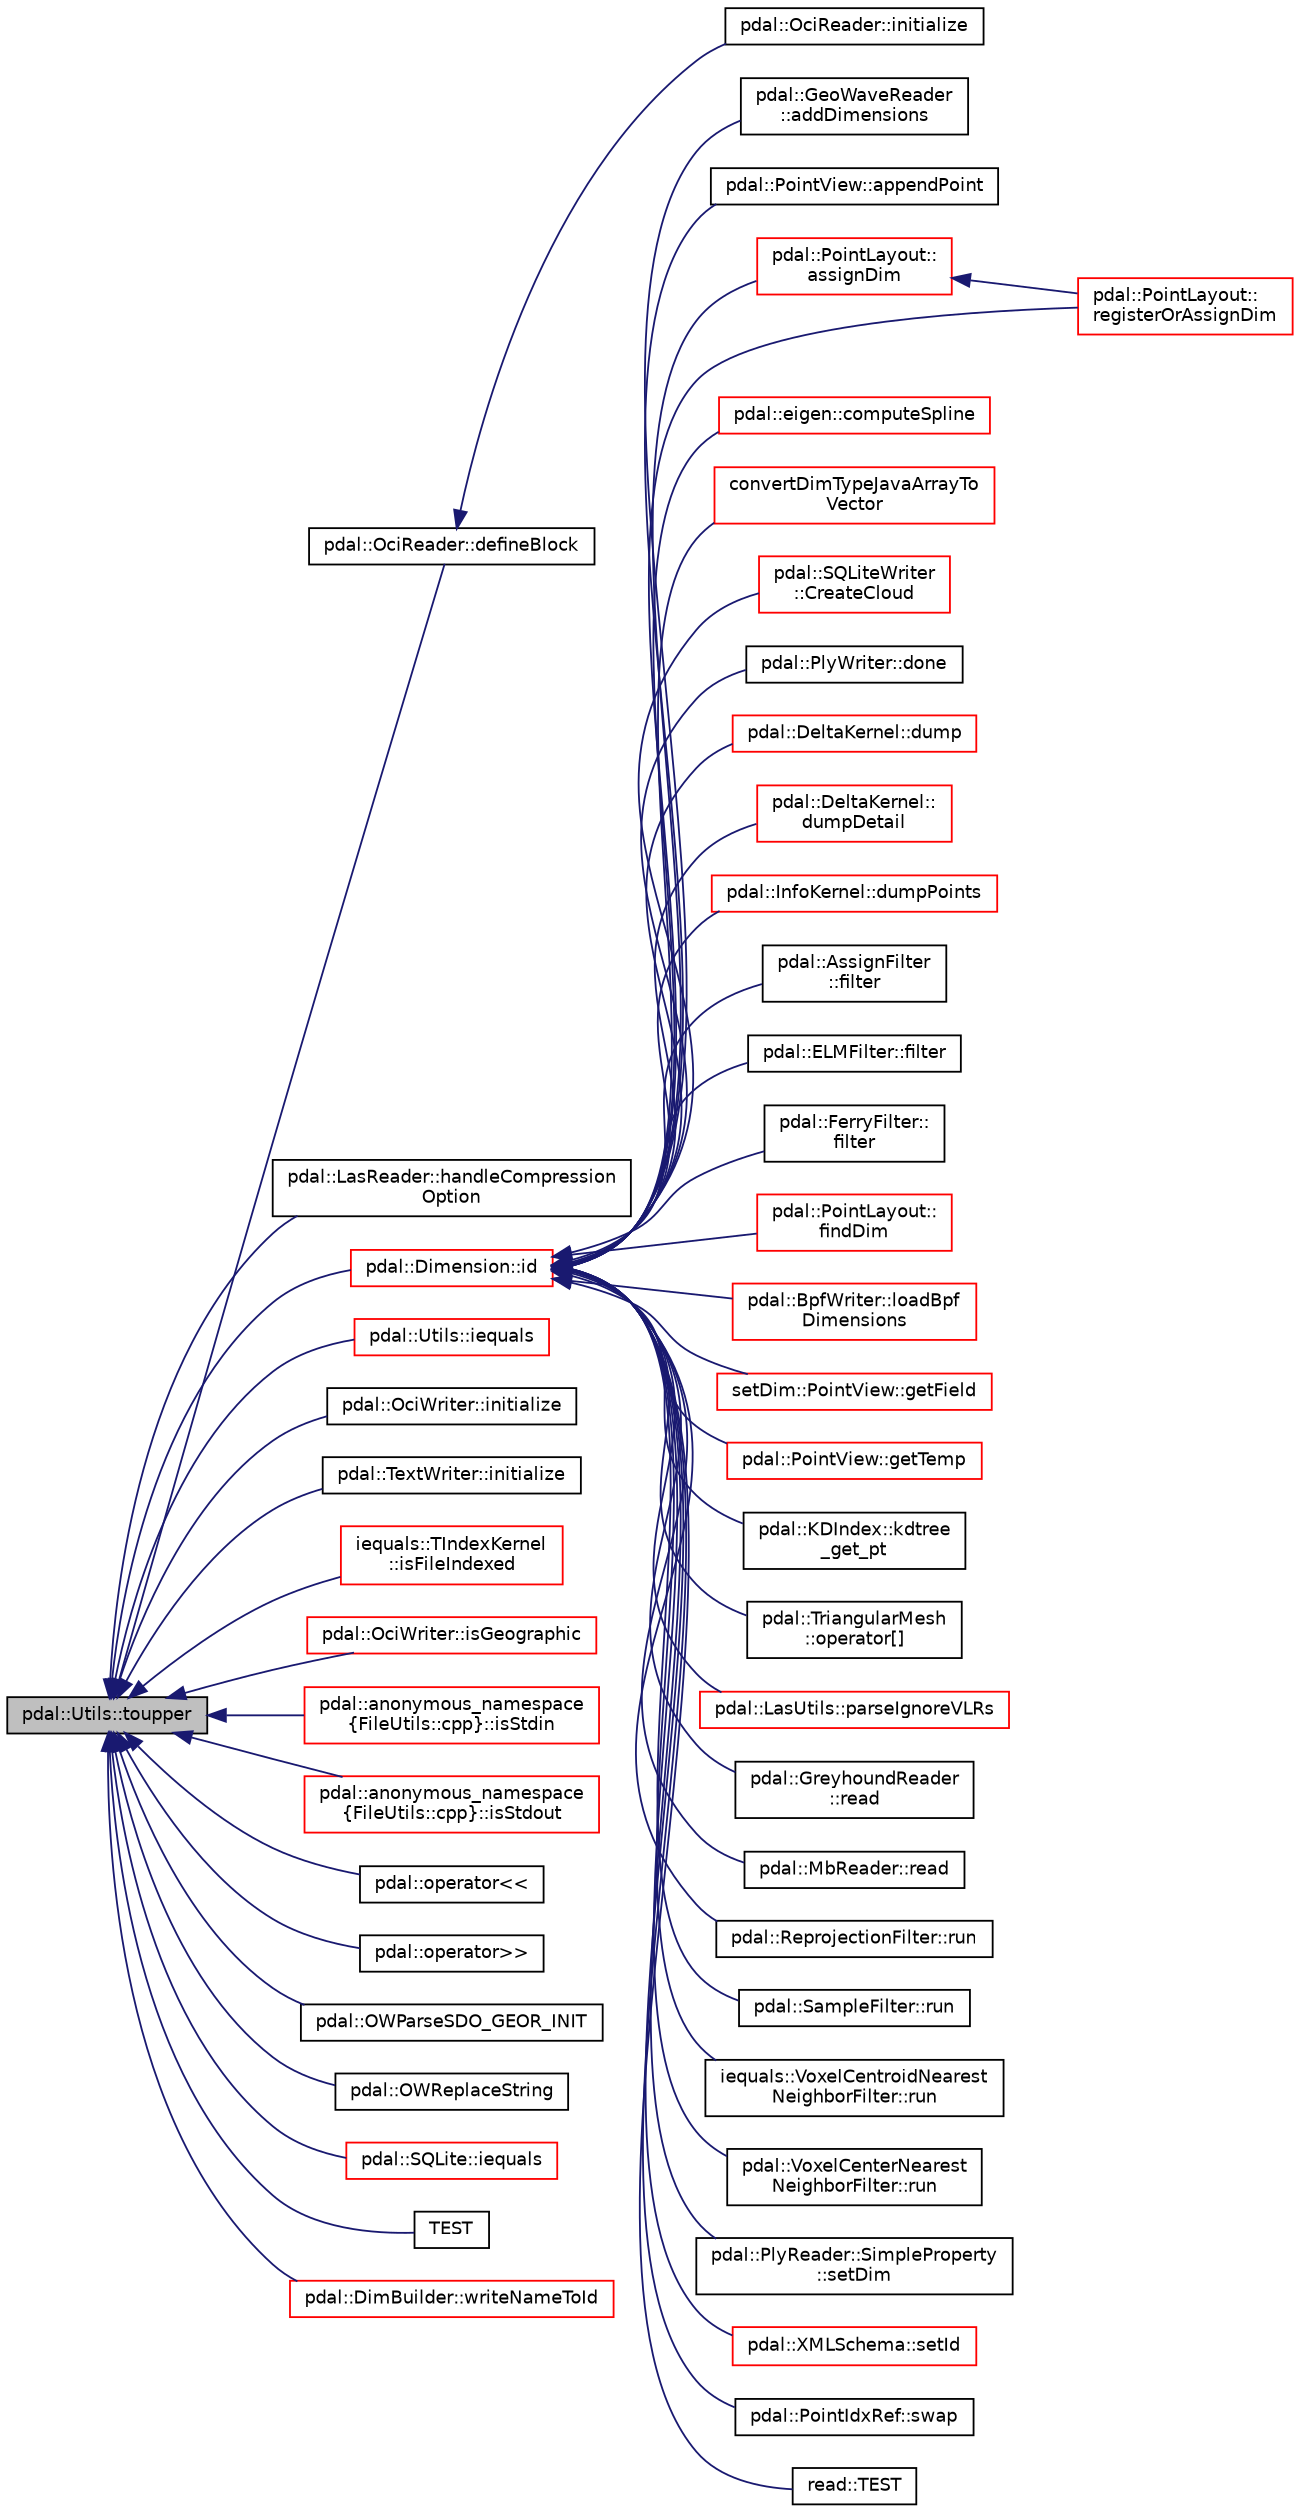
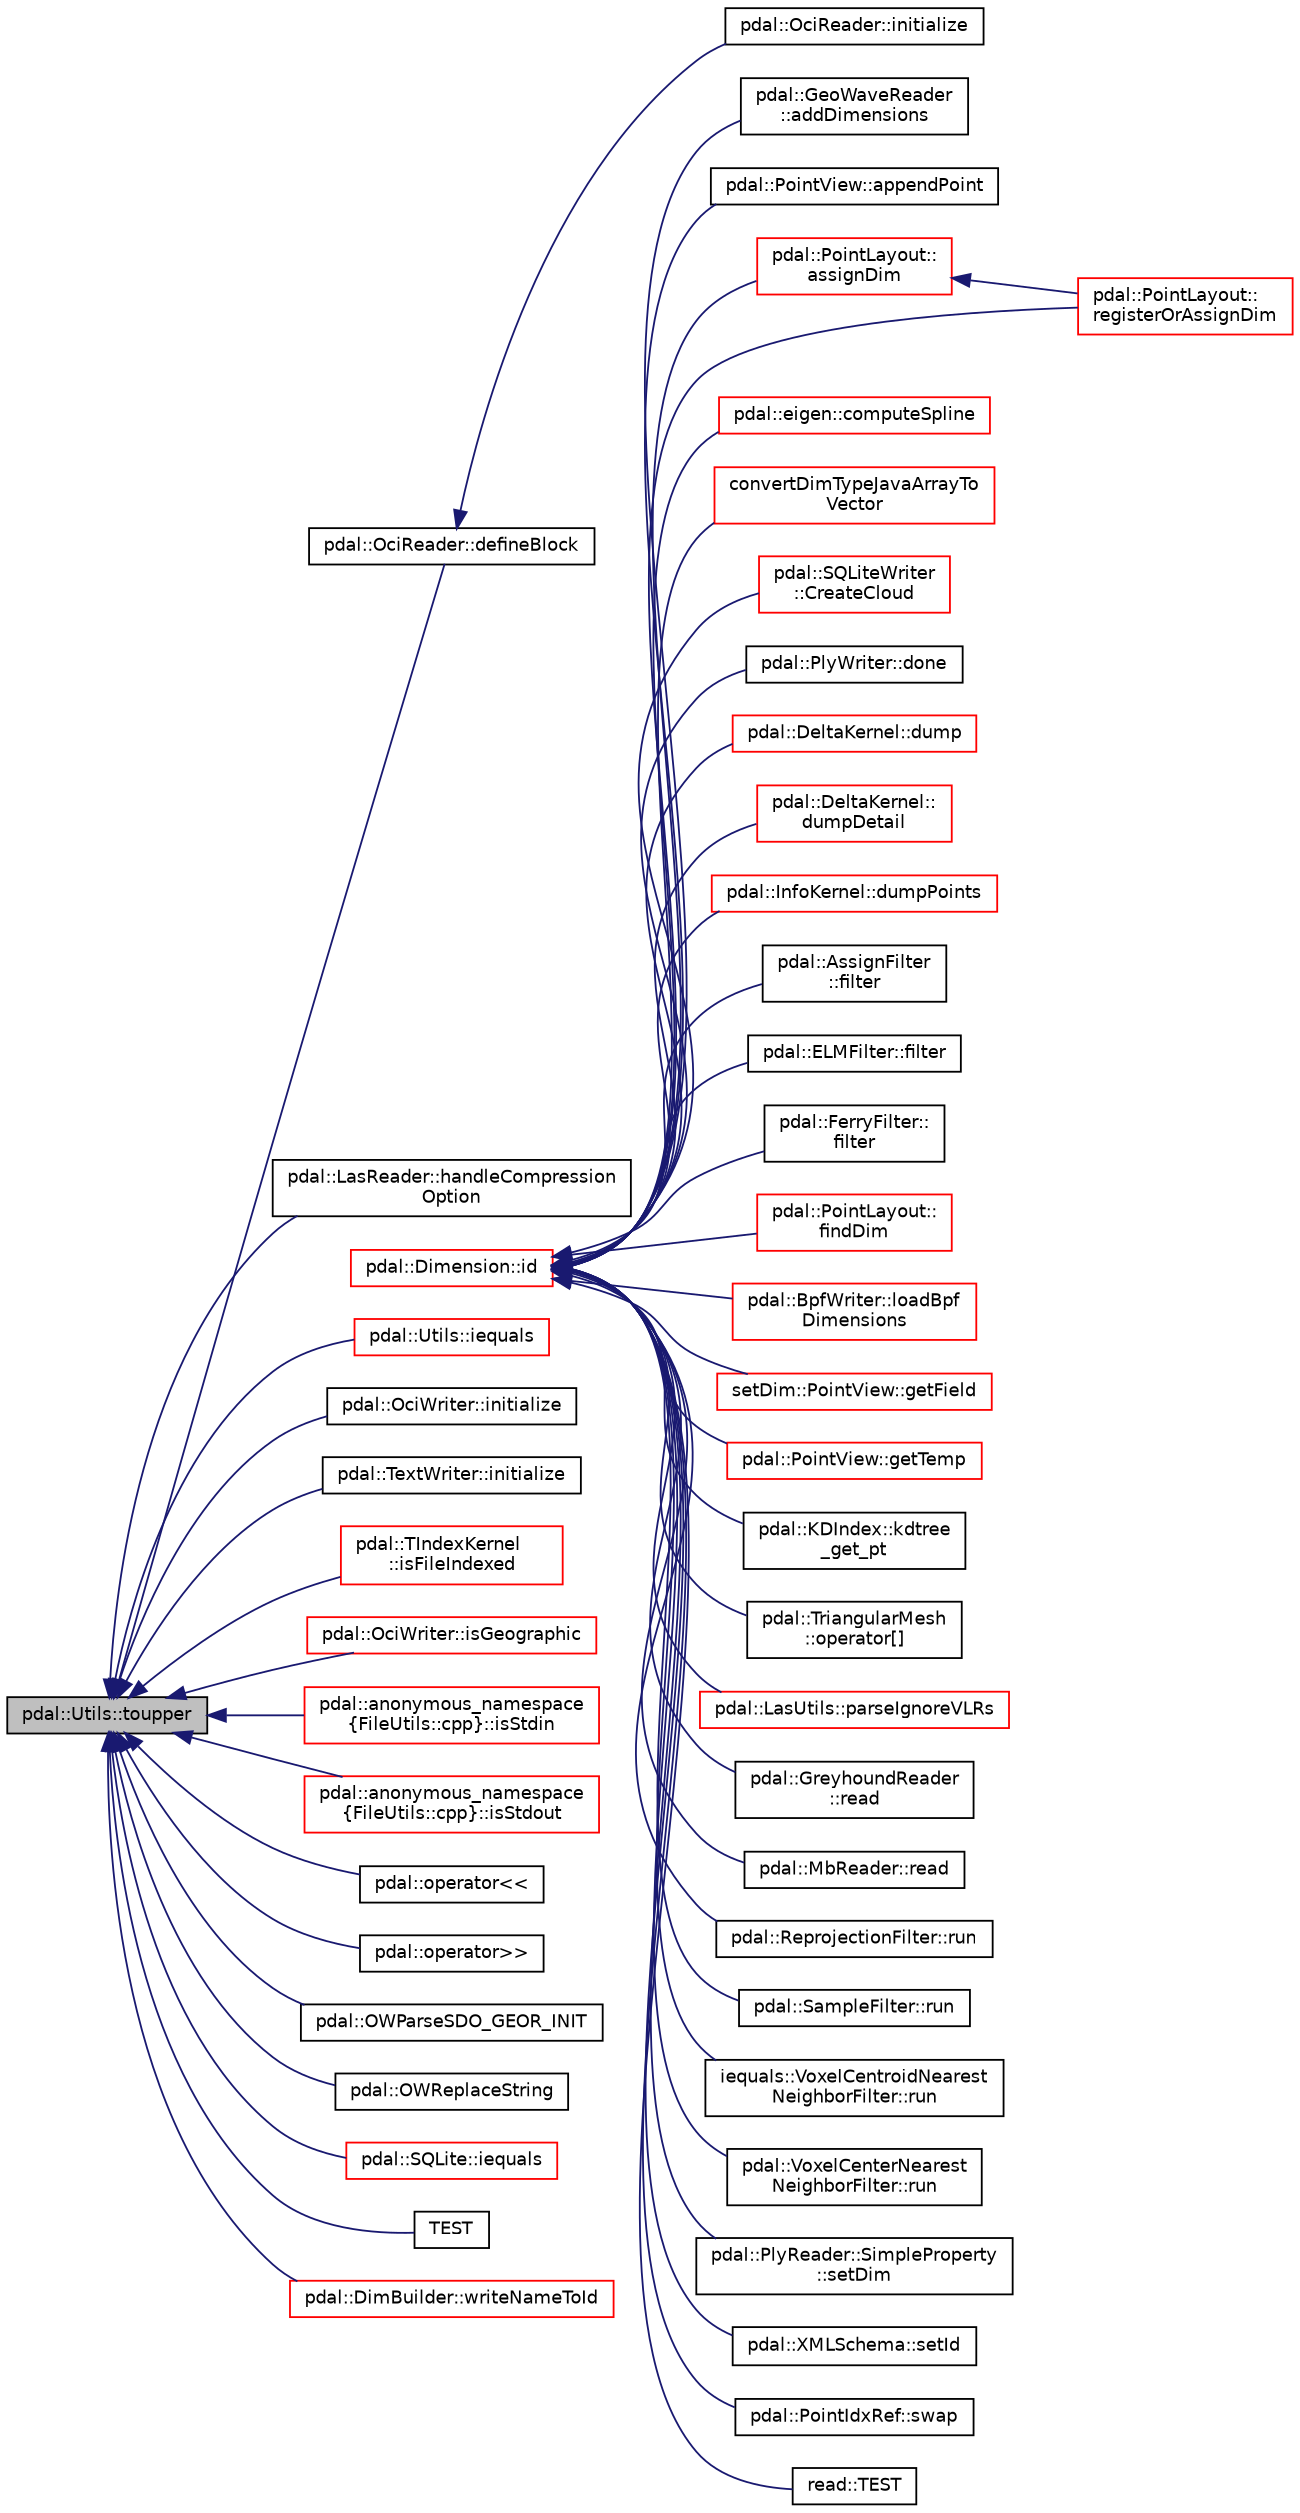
edge "pdal::Dimension::id" -> "pdal::Utils::toupper": removed
node "iequals::TIndexKernel ::isFileIndexed": label "iequals::TIndexKernel ::isFileIndexed" -> "pdal::TIndexKernel ::isFileIndexed"
node "pdal::XMLSchema::setId": color red -> black
